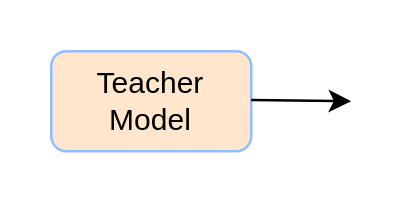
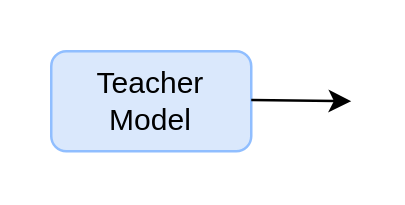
node "Teacher Model": fillcolor #ffe6cc -> #dae8fc
